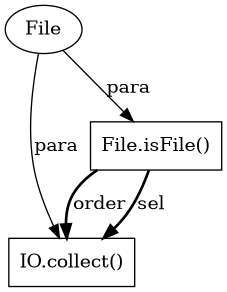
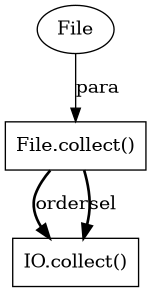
edge "File" -> "IO.collect()": removed, label "para"
node "File.isFile()": label "File.isFile()" -> "File.collect()"
